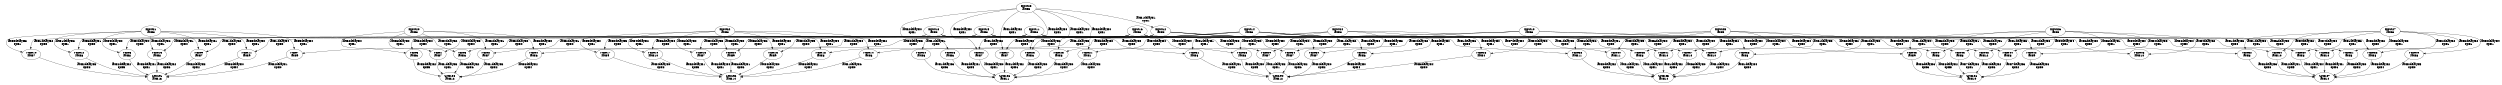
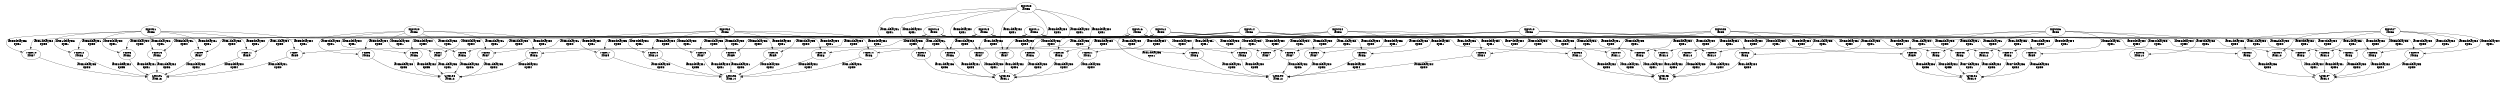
edge "Input23 lat=3" -> "Input12 lat=3": now "Input23 lat=3" -> "MAC24 lat=6"
edge "Input12 lat=3" -> "MAC37 lat=10": removed, label "lat=6delay=0 op=0"
edge "Input14 lat=3" -> "MAC46 lat=10": removed, label "lat=6delay=0 op=0"
edge "Input10 lat=3" -> "MAC49 lat=8": added, label "lat=4delay=0 op=0"
edge "Input15 lat=3" -> "MAC26 lat=6": added, label "lat=0delay=2 op=0"
node "MAC3 lat=8": added
edge "MAC29 lat=7" -> "Sstore4 lat=12": now "Input16 lat=3" -> "Sstore4 lat=12"
edge "MAC54 lat=10" -> "Sstore7 lat=14": removed, label "lat=2delay=1 op=5"
